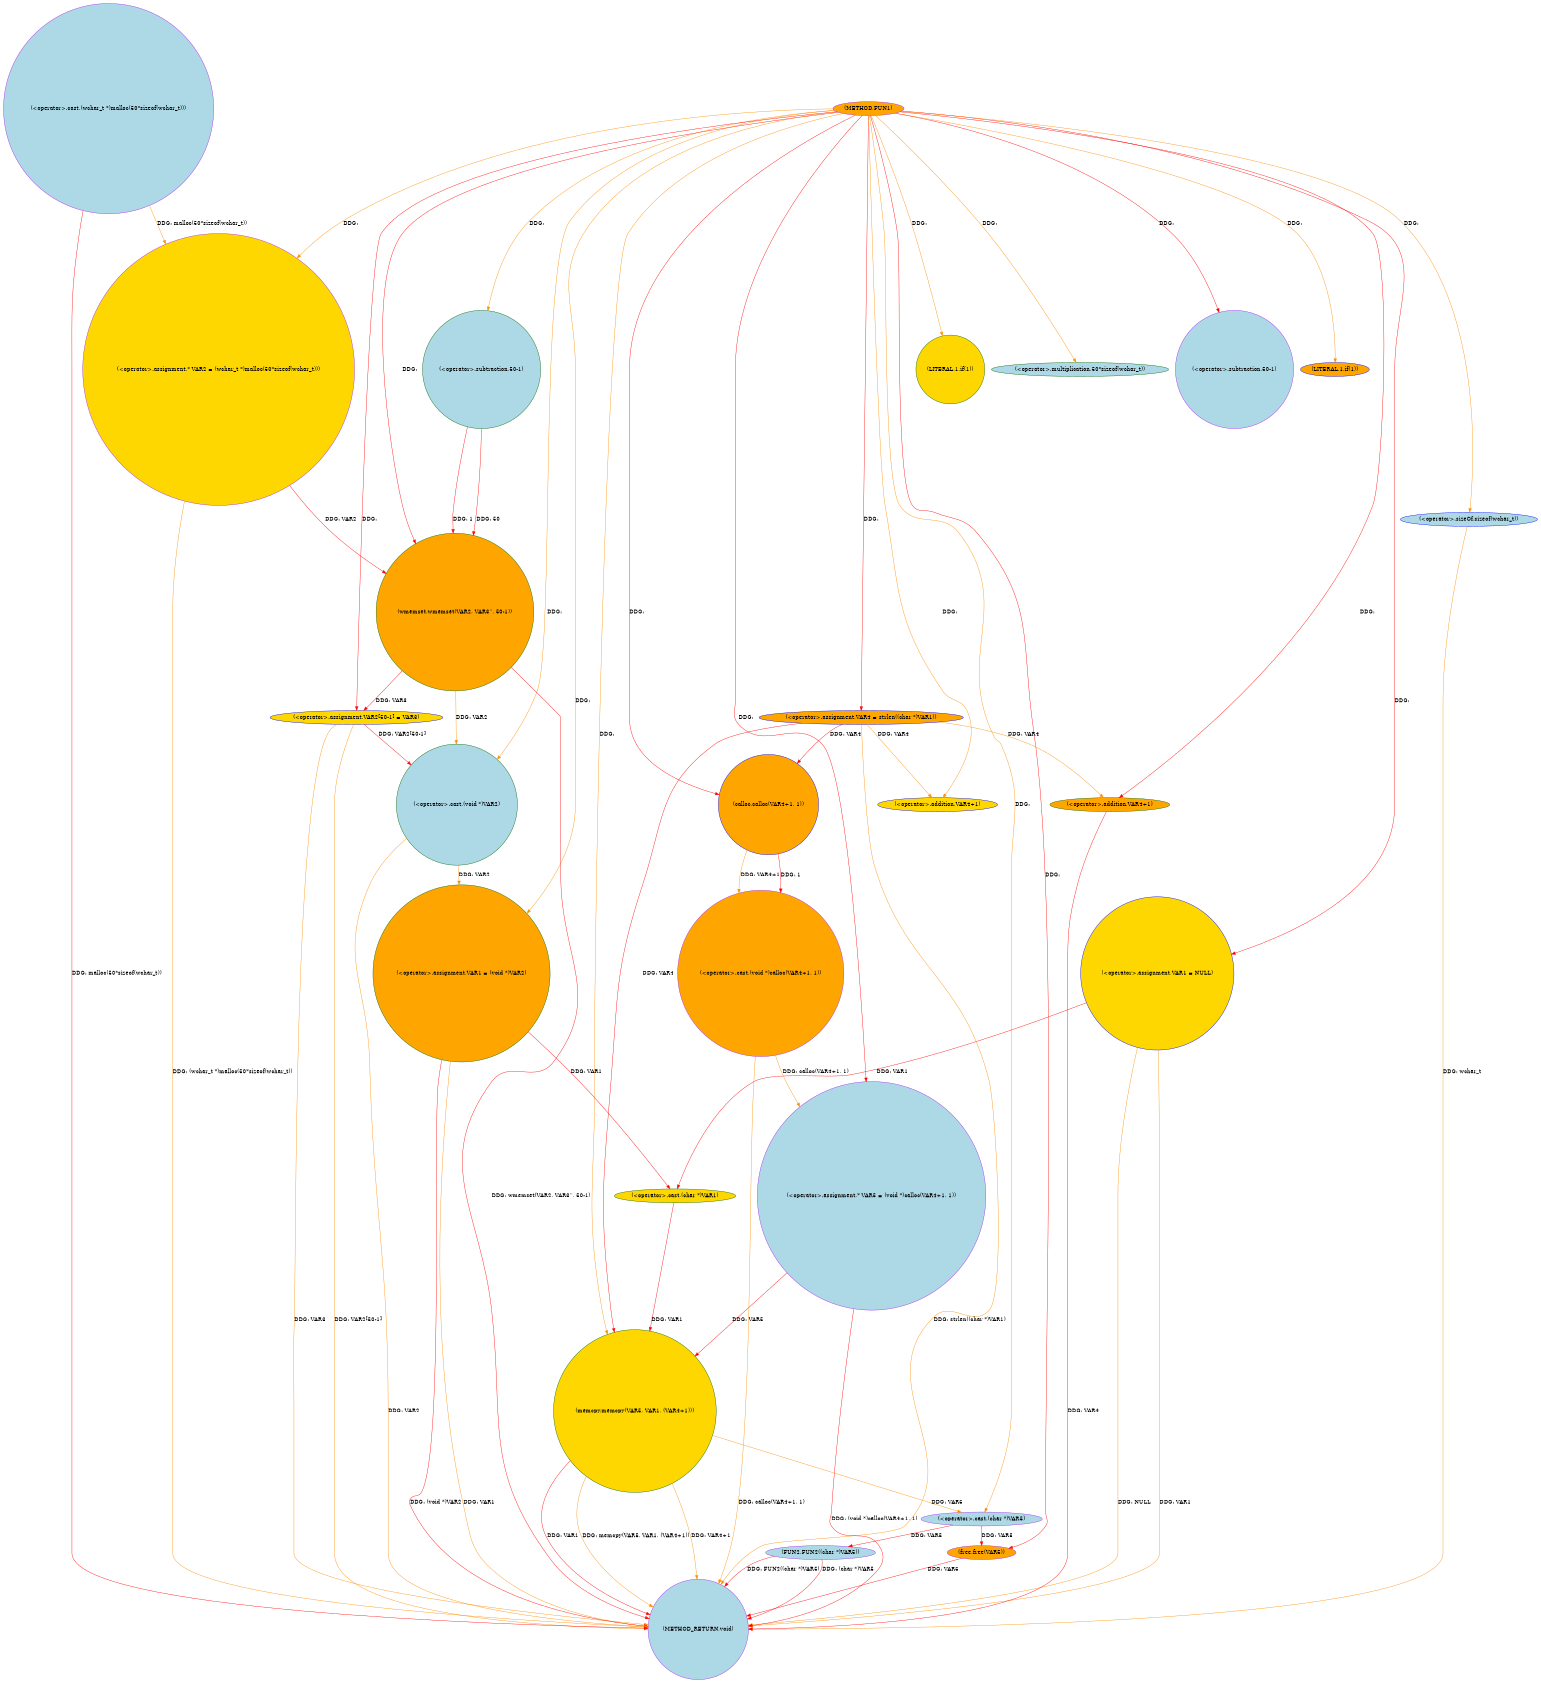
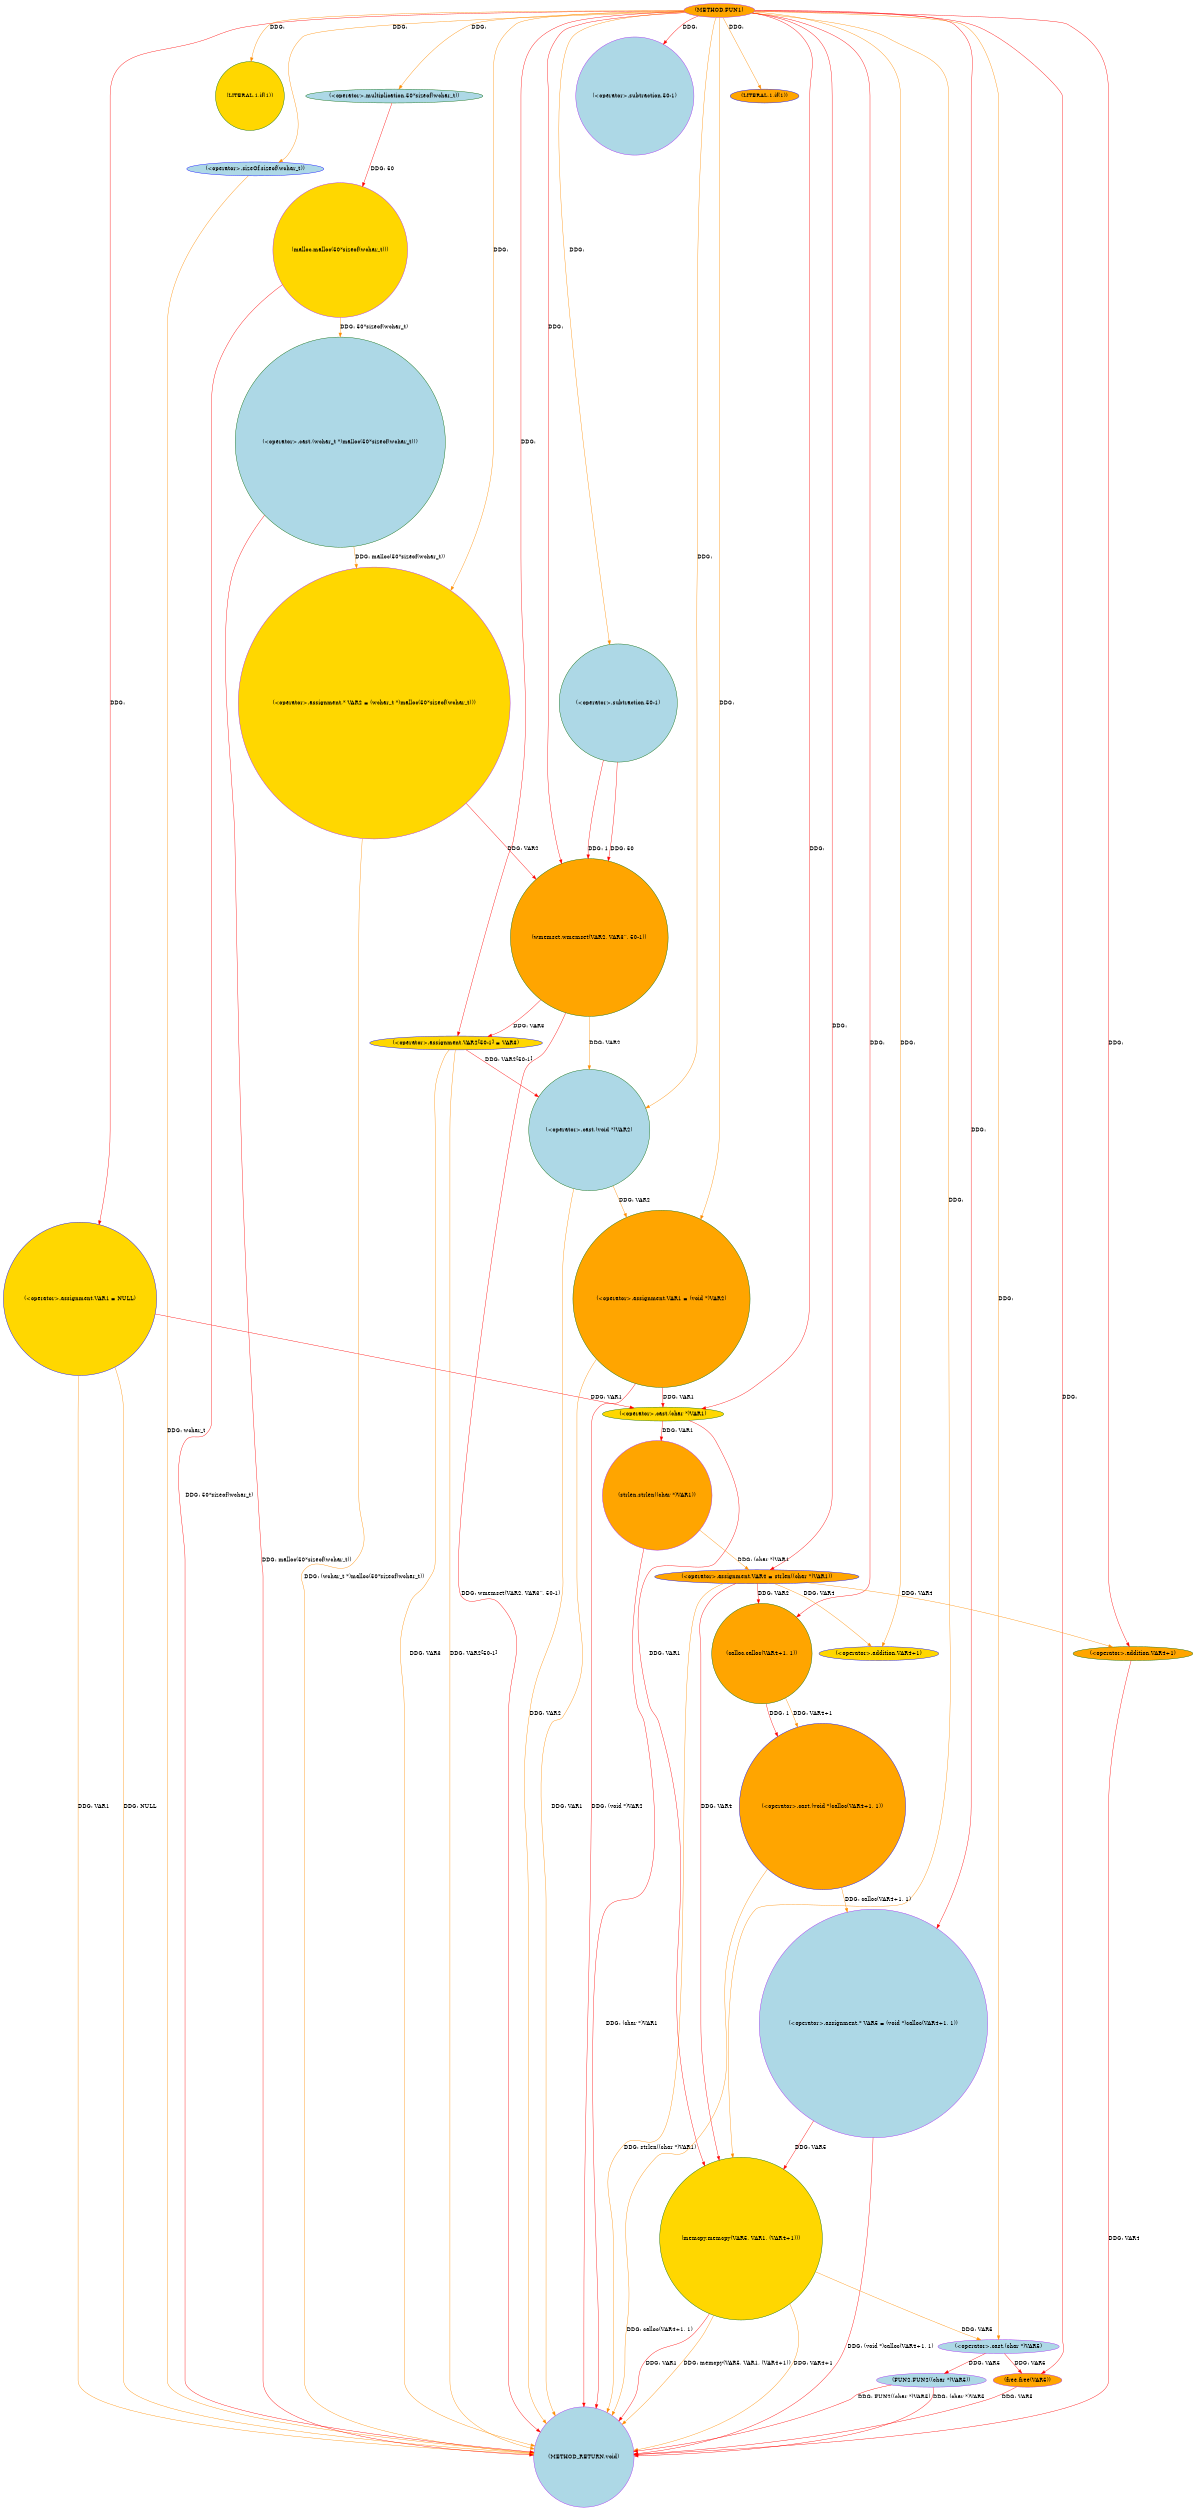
node "(<operator>.cast,(wchar_t *)malloc(50*sizeof(wchar_t)))": color purple -> darkgreen
node "(malloc,malloc(50*sizeof(wchar_t)))": added
edge "(METHOD,FUN1)" -> "(<operator>.cast,(char *)VAR1)": added, label "DDG:"
edge "(<operator>.assignment,VAR4 = strlen((char *)VAR1))" -> "(calloc,calloc(VAR4+1, 1))": label "DDG: VAR4" -> "DDG: VAR2"
node "(calloc,calloc(VAR4+1, 1))": color blue -> darkgreen
node "(<operator>.cast,(void *)calloc(VAR4+1, 1))": color purple -> blue
node "(strlen,strlen((char *)VAR1))": added
